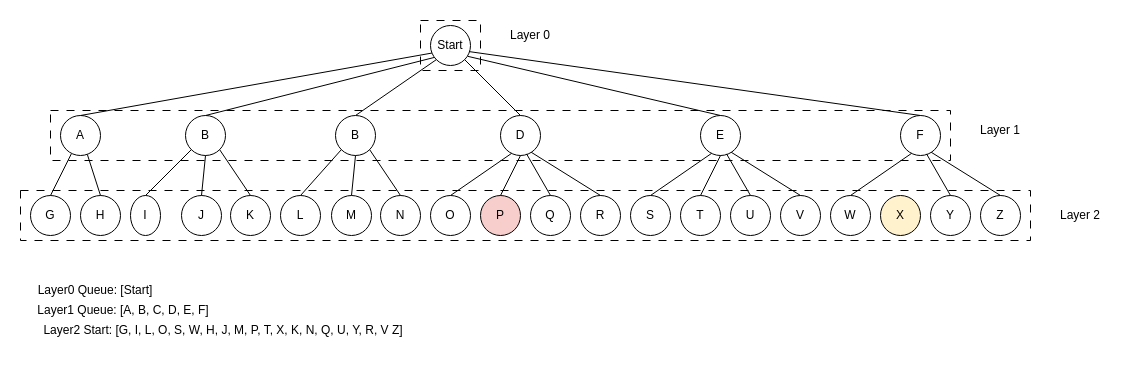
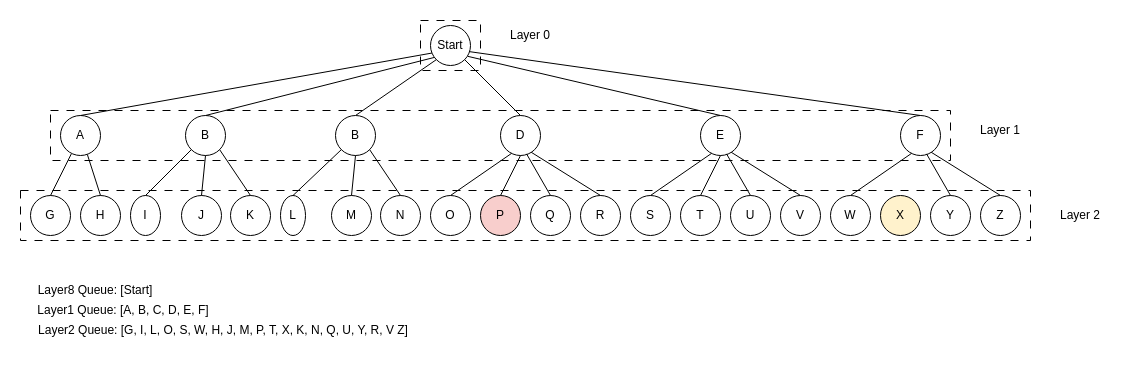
node "L": size 40x40 -> 25x40
node "Layer0 Queue: [Start]": label "Layer0 Queue: [Start]" -> "Layer8 Queue: [Start]"
node "Layer2 Start: [G, I, L, O, S, W, H, J, M, P, T, X, K, N, Q, U, Y, R, V Z]": label "Layer2 Start: [G, I, L, O, S, W, H, J, M, P, T, X, K, N, Q, U, Y, R, V Z]" -> "Layer2 Queue: [G, I, L, O, S, W, H, J, M, P, T, X, K, N, Q, U, Y, R, V Z]"
